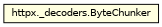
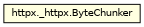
node "httpx._decoders.ByteChunker": label "httpx._decoders.ByteChunker" -> "httpx._httpx.ByteChunker"
